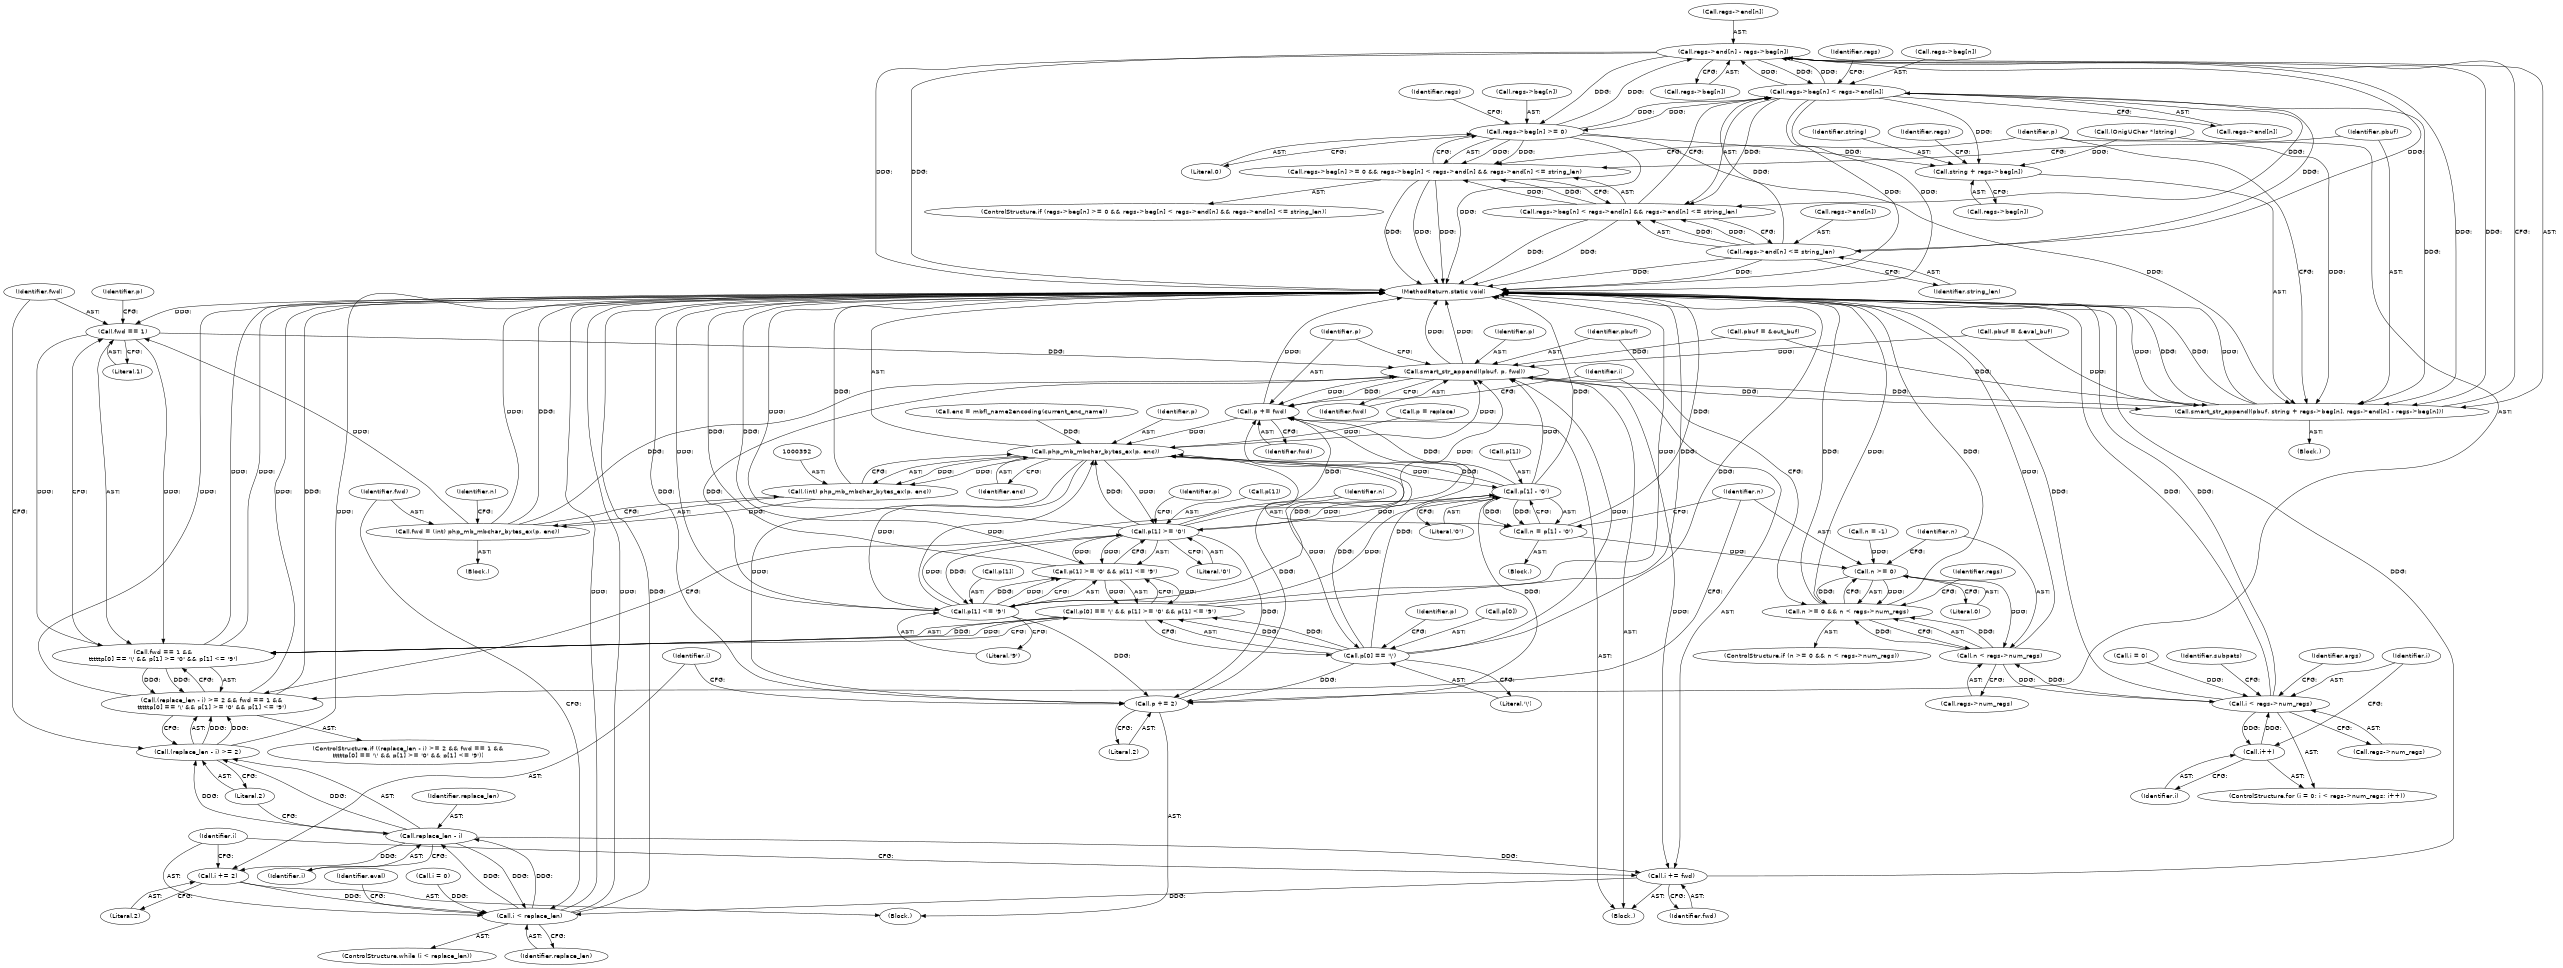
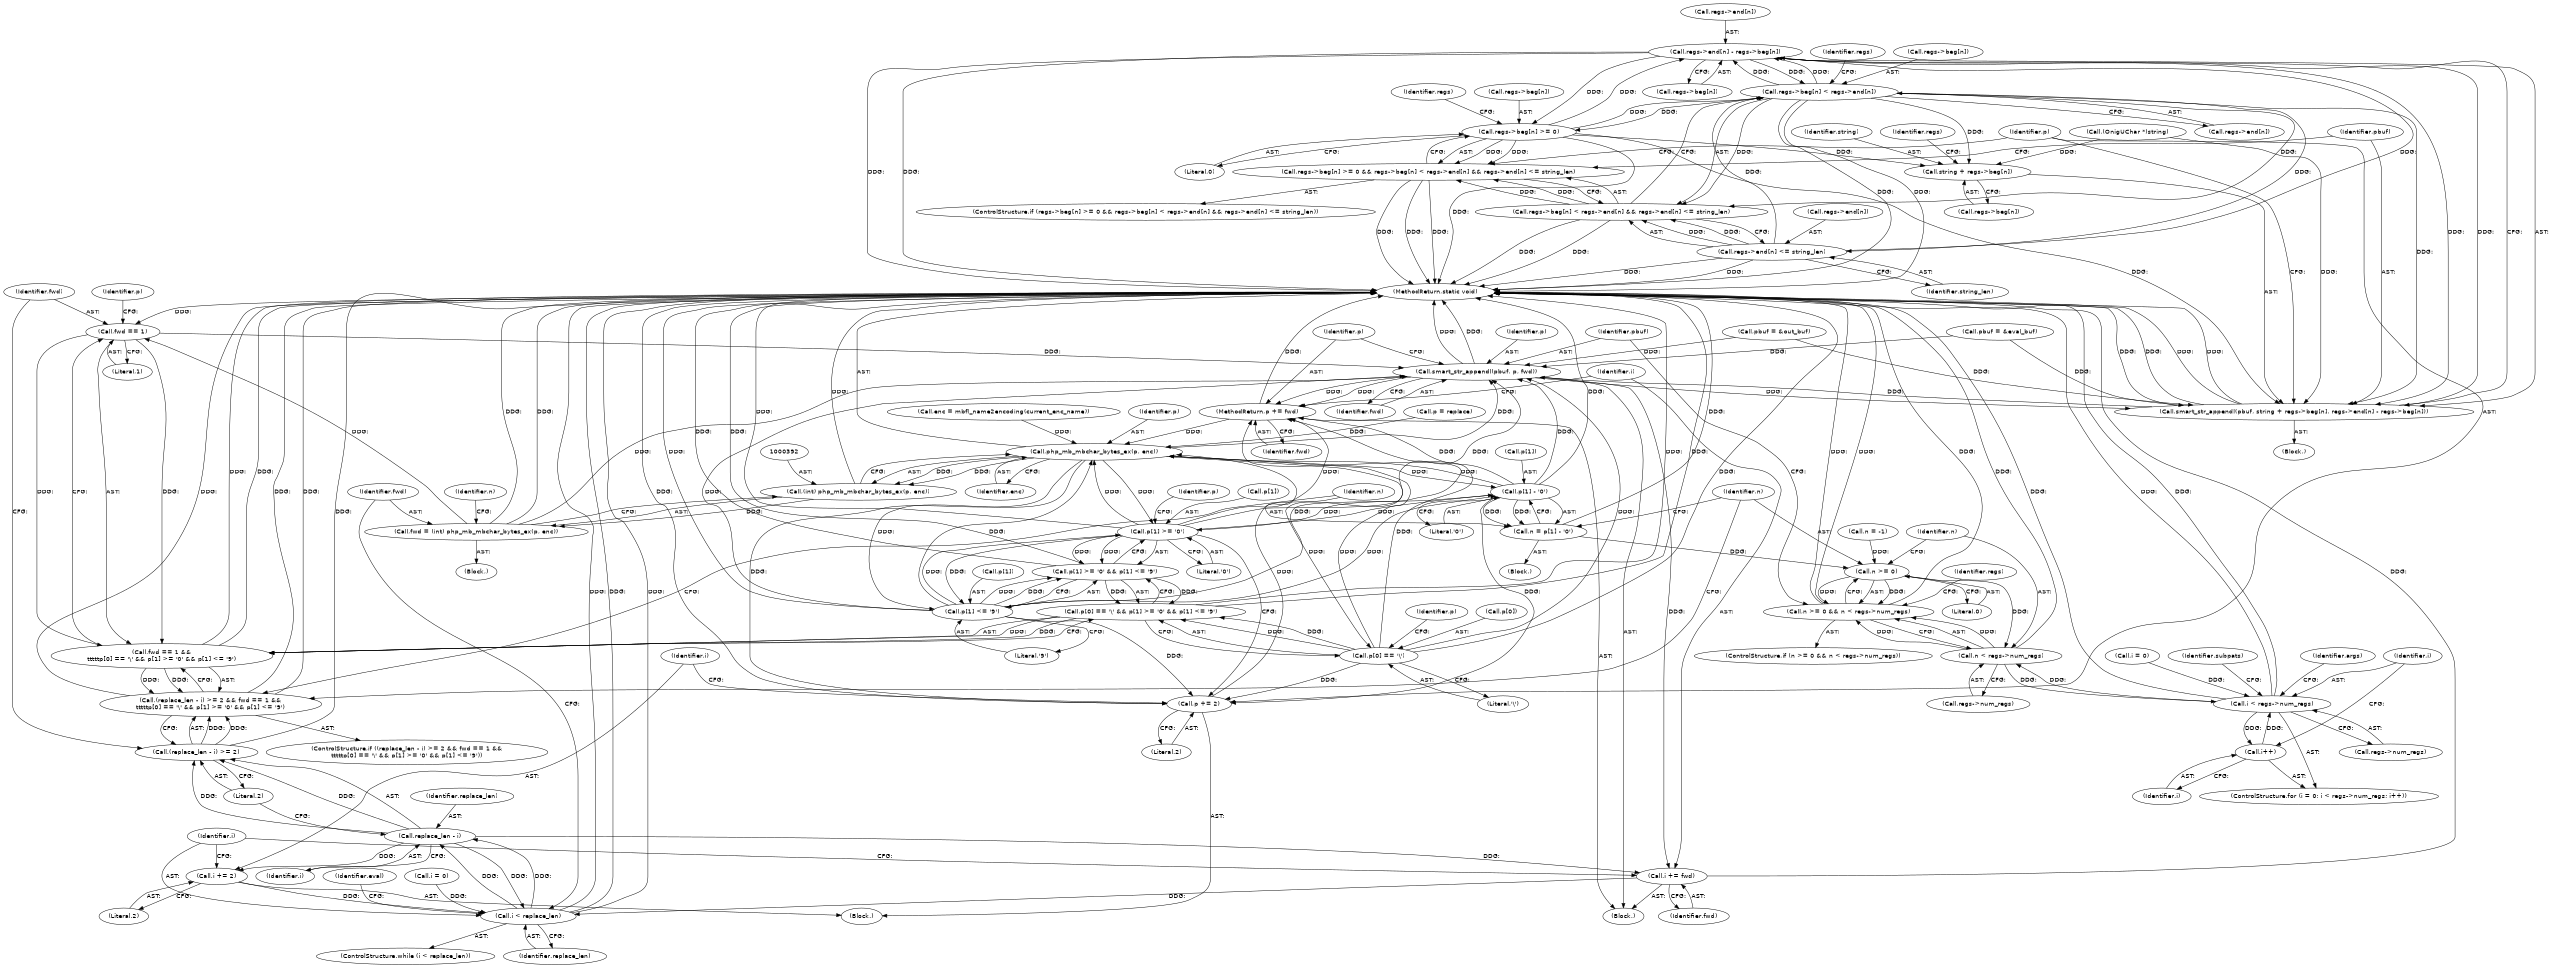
node "(Call,p += fwd)": label "(Call,p += fwd)" -> "(MethodReturn,p += fwd)"
edge "(Call,p[1] >= '0')" -> "(Call,p += 2)": label "DDG: " -> "CFG: "
